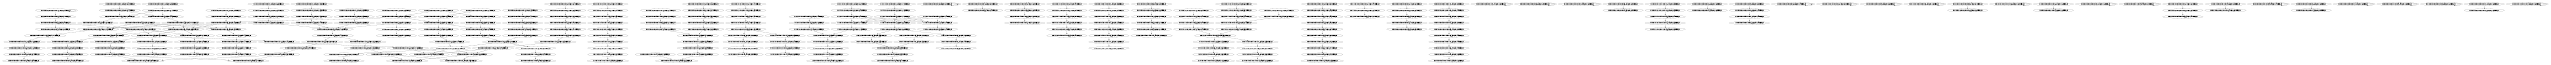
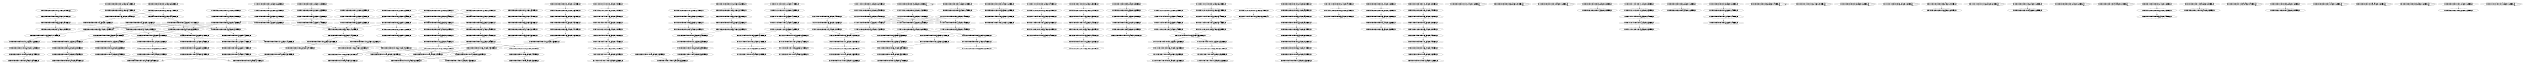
node "00101110010100000000_1-20_COV:170_LEN:20": removed
node "00000010110100100011_2-22_COV:26_LEN:20": label "00000010110100100011_2-22_COV:26_LEN:20" -> "00000010110100100011_2-22_COV:26_LEN:40"
node "00100000000000000010_7-26_COV:300_COV:20": label "00100000000000000010_7-26_COV:300_COV:20" -> "00100000000000000010_7-26_COV:300_LEN:20"
